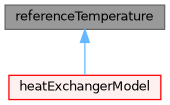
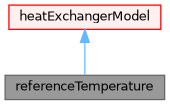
edge "heatExchangerModel" -> "referenceTemperature": reversed
